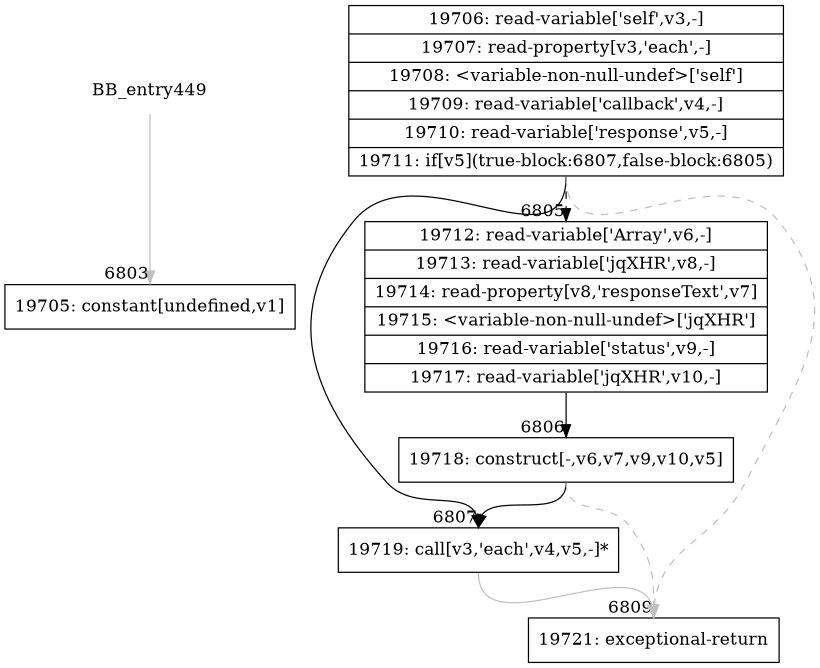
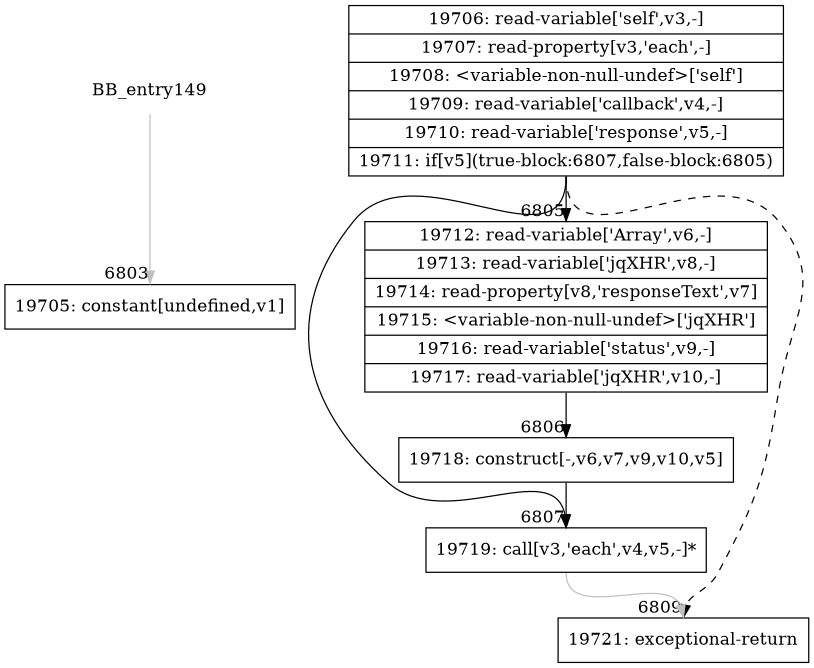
node "BB_entry449": label "BB_entry449" -> "BB_entry149"
edge "19706: read-variable['self',v3,-]" -> "19712: read-variable['Array',v6,-]": style dashed -> solid
edge "19706: read-variable['self',v3,-]" -> "19721: exceptional-return": color gray -> black
edge "19718: construct[-,v6,v7,v9,v10,v5]" -> "19721: exceptional-return": removed
